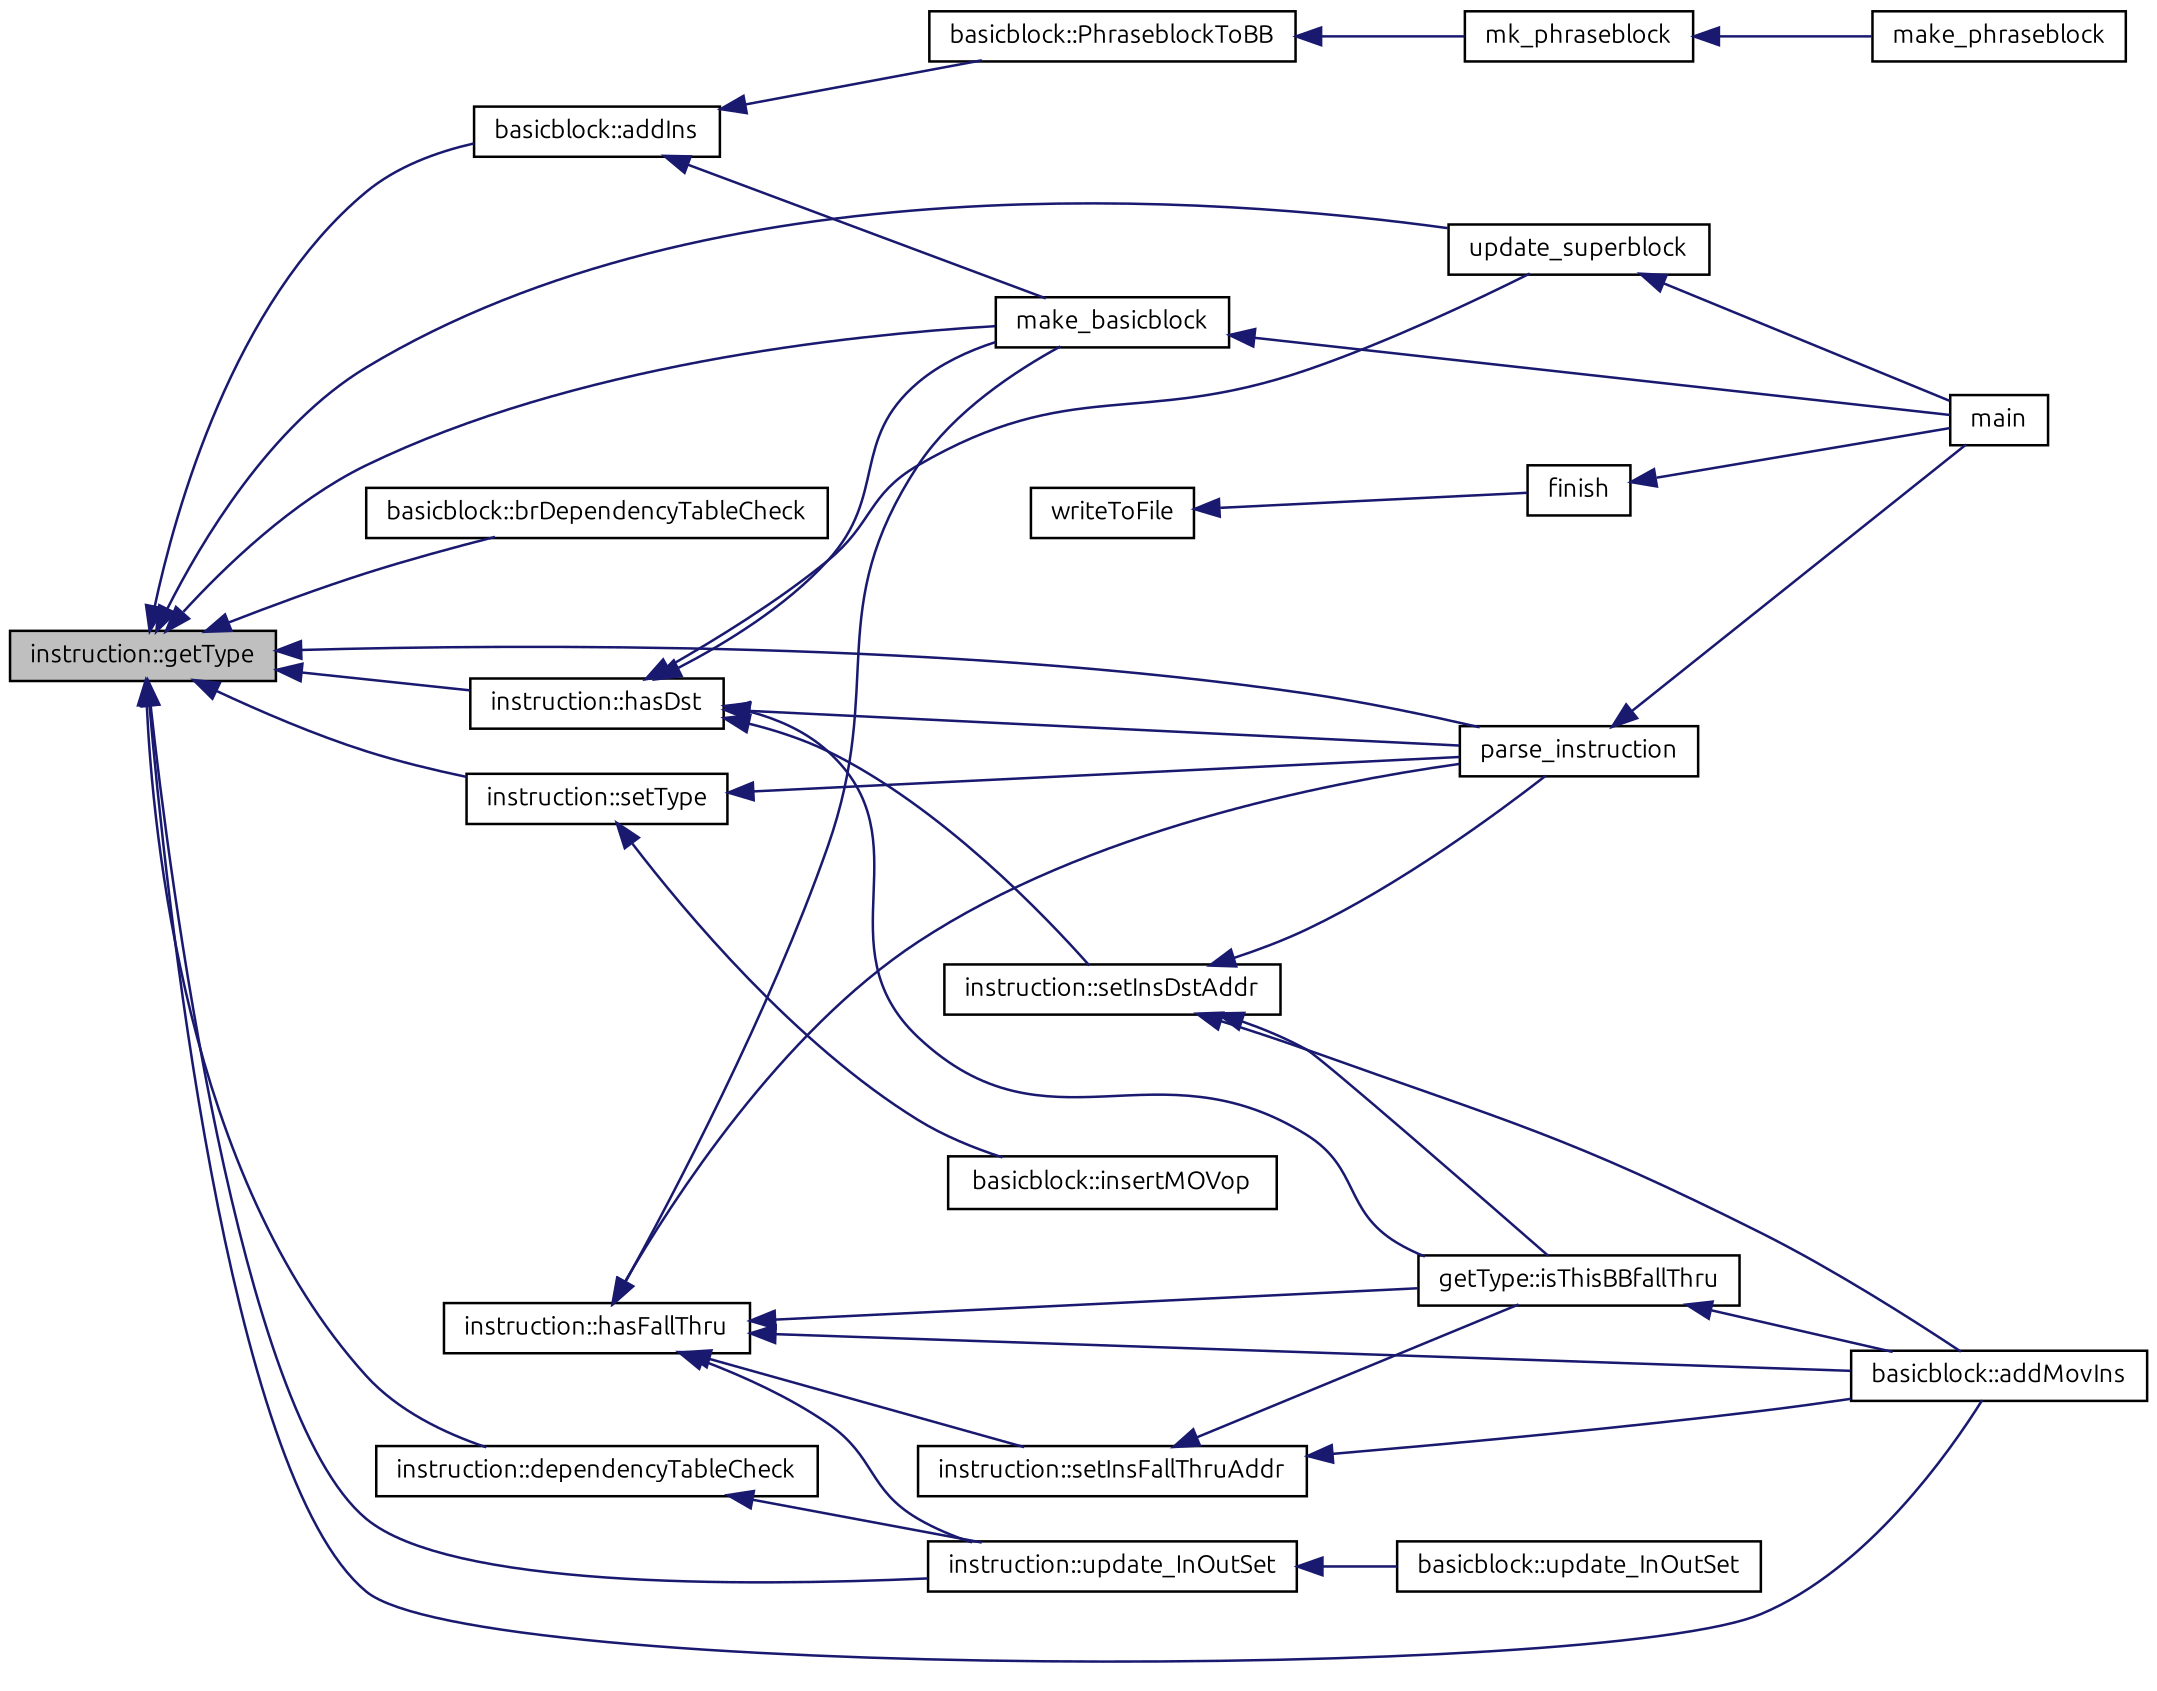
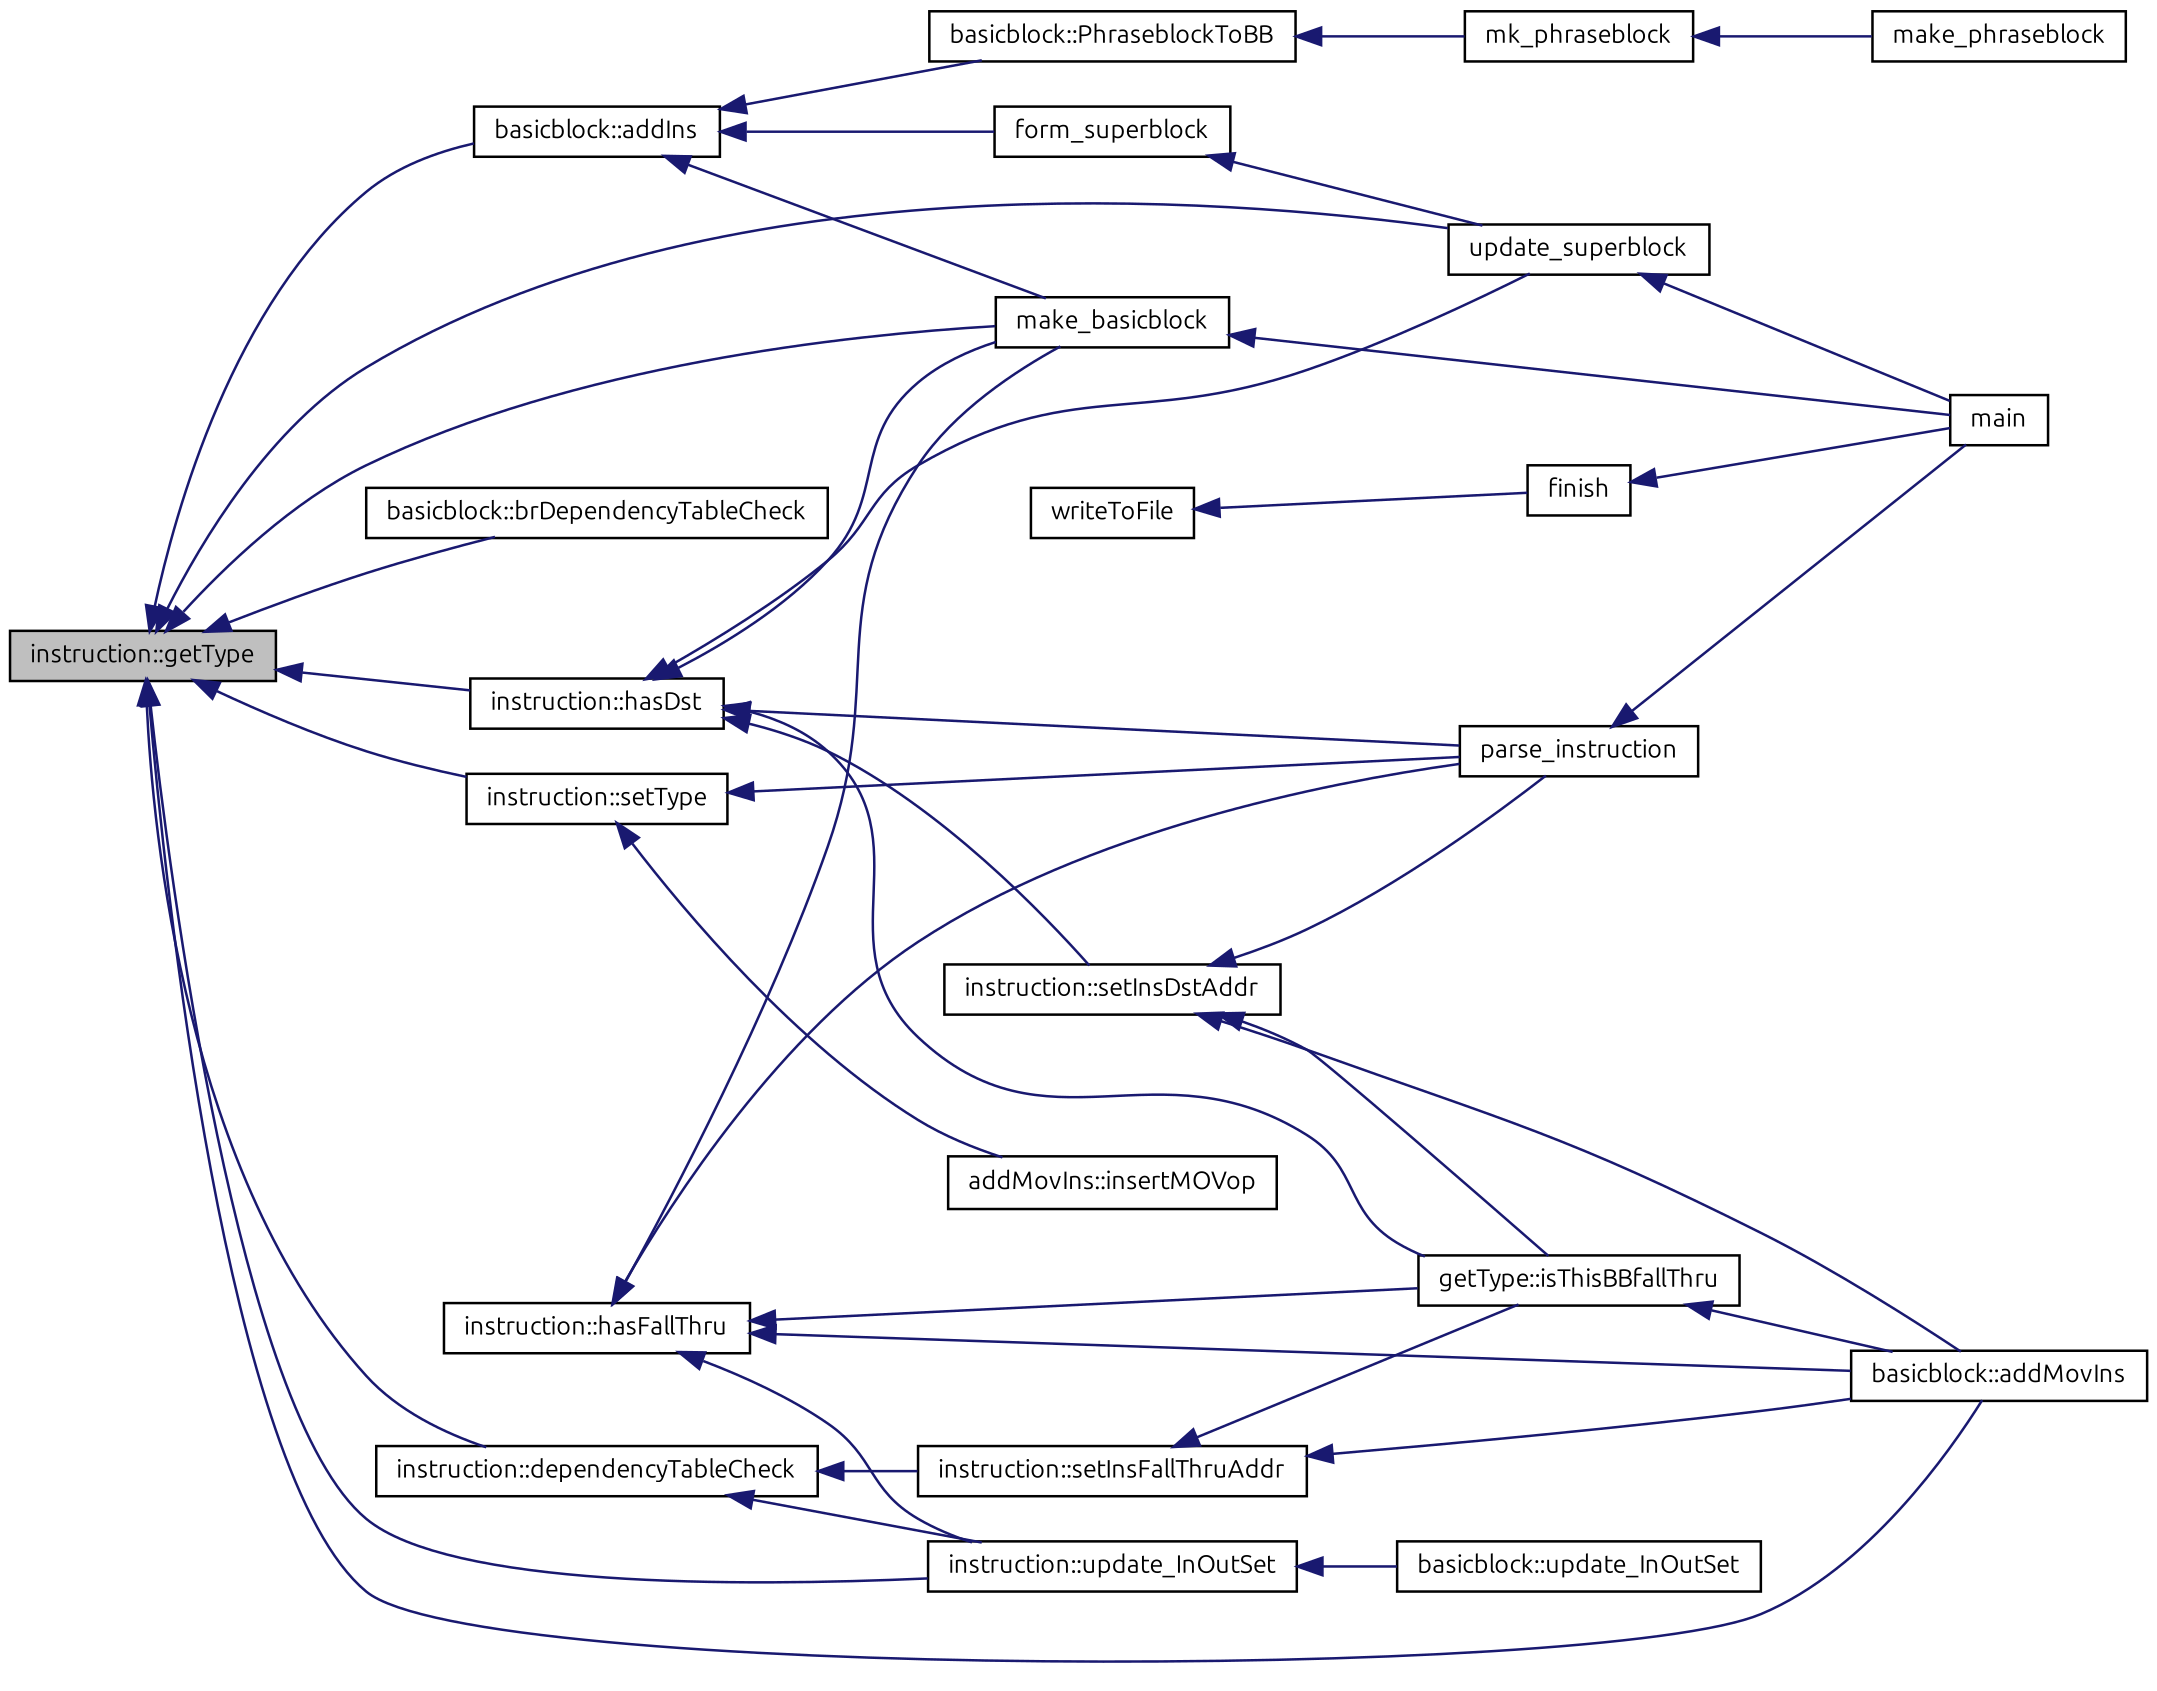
node "form_superblock": added
edge "parse_instruction" -> "instruction::getType": removed
node "basicblock::insertMOVop": label "basicblock::insertMOVop" -> "addMovIns::insertMOVop"
edge "instruction::setInsFallThruAddr" -> "instruction::hasFallThru": now "instruction::setInsFallThruAddr" -> "instruction::dependencyTableCheck"
